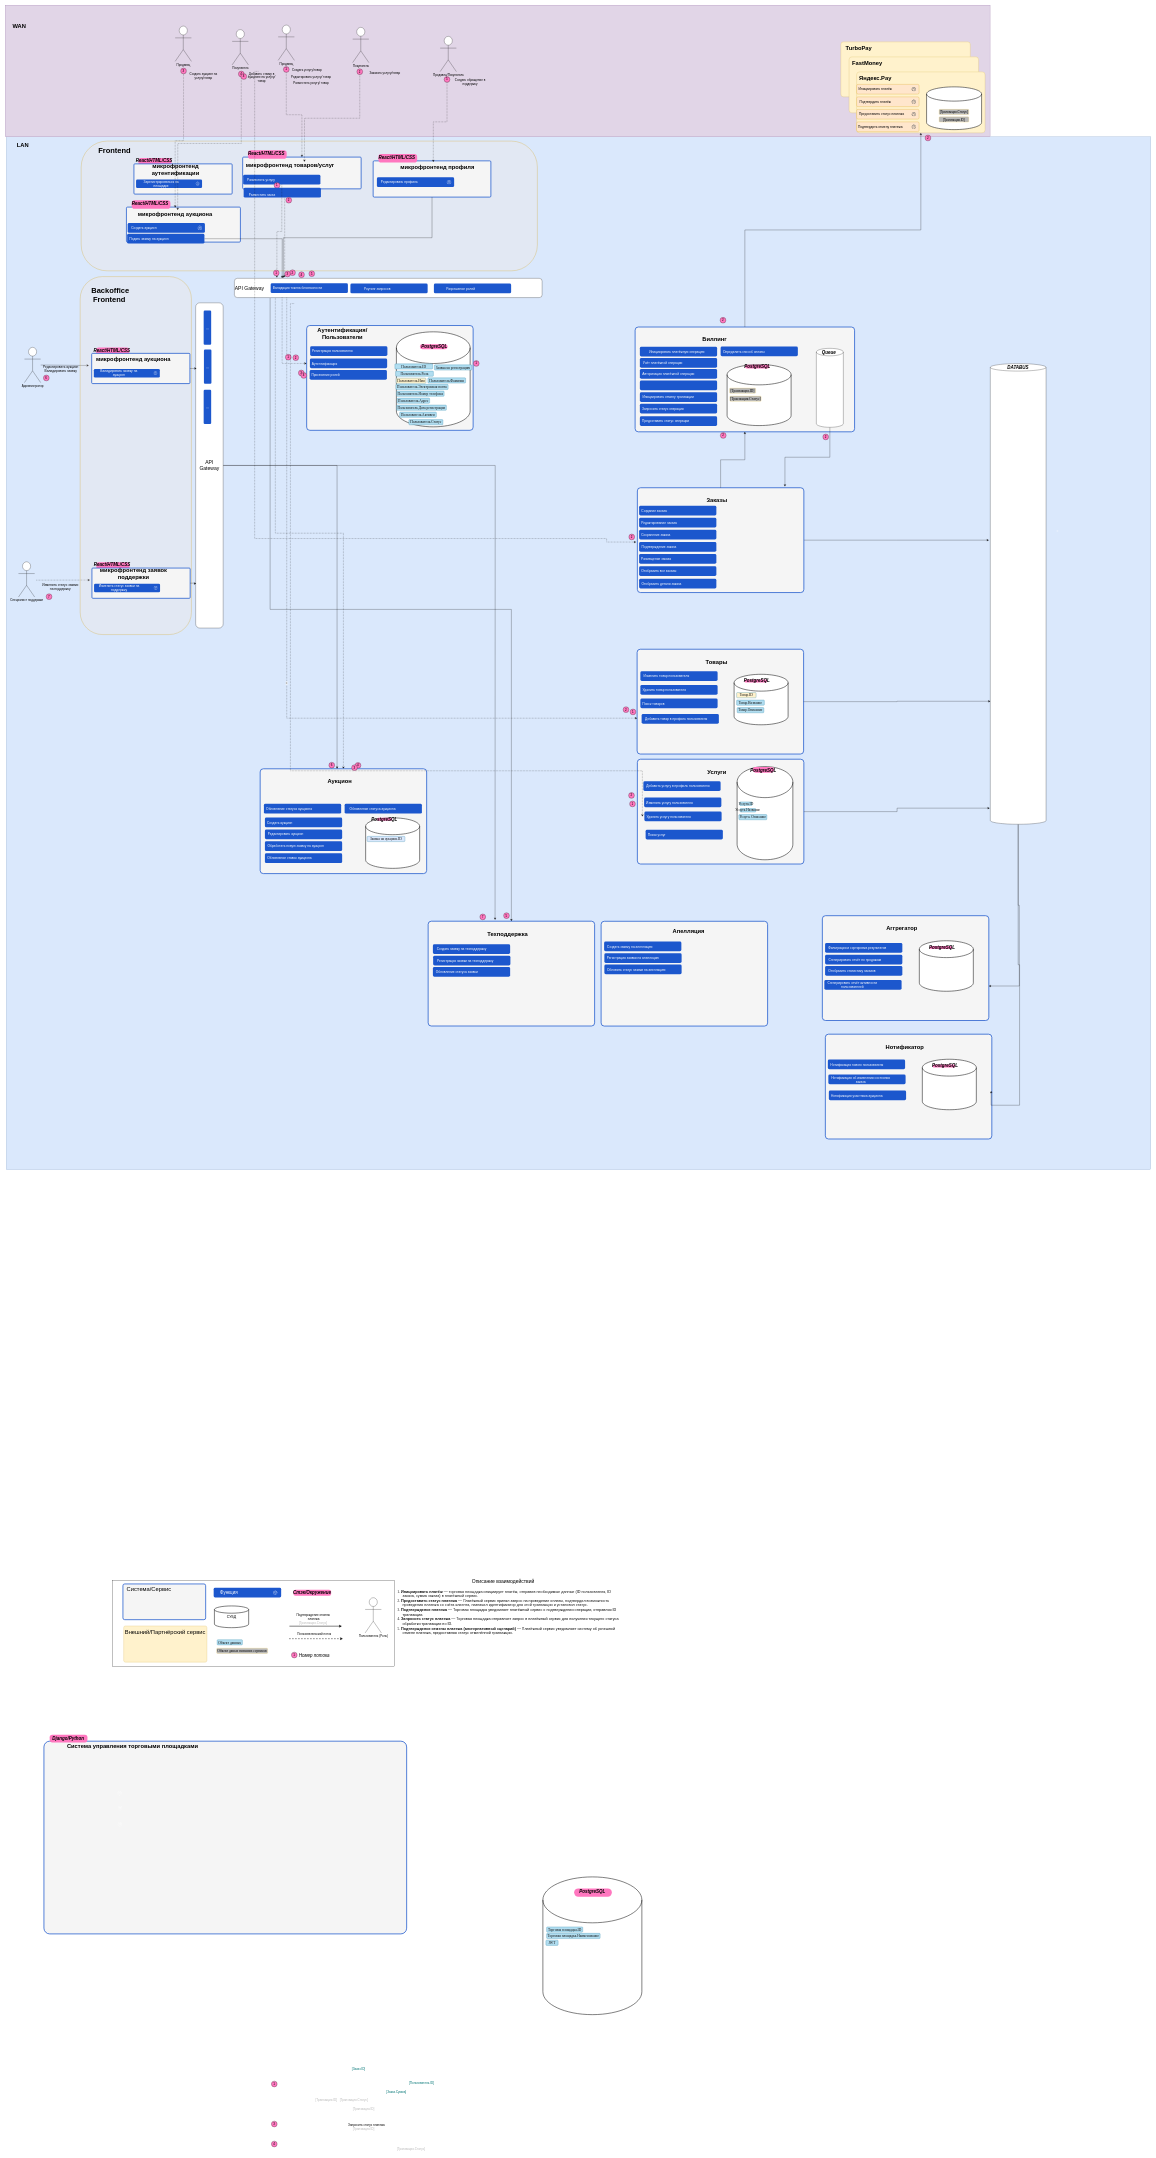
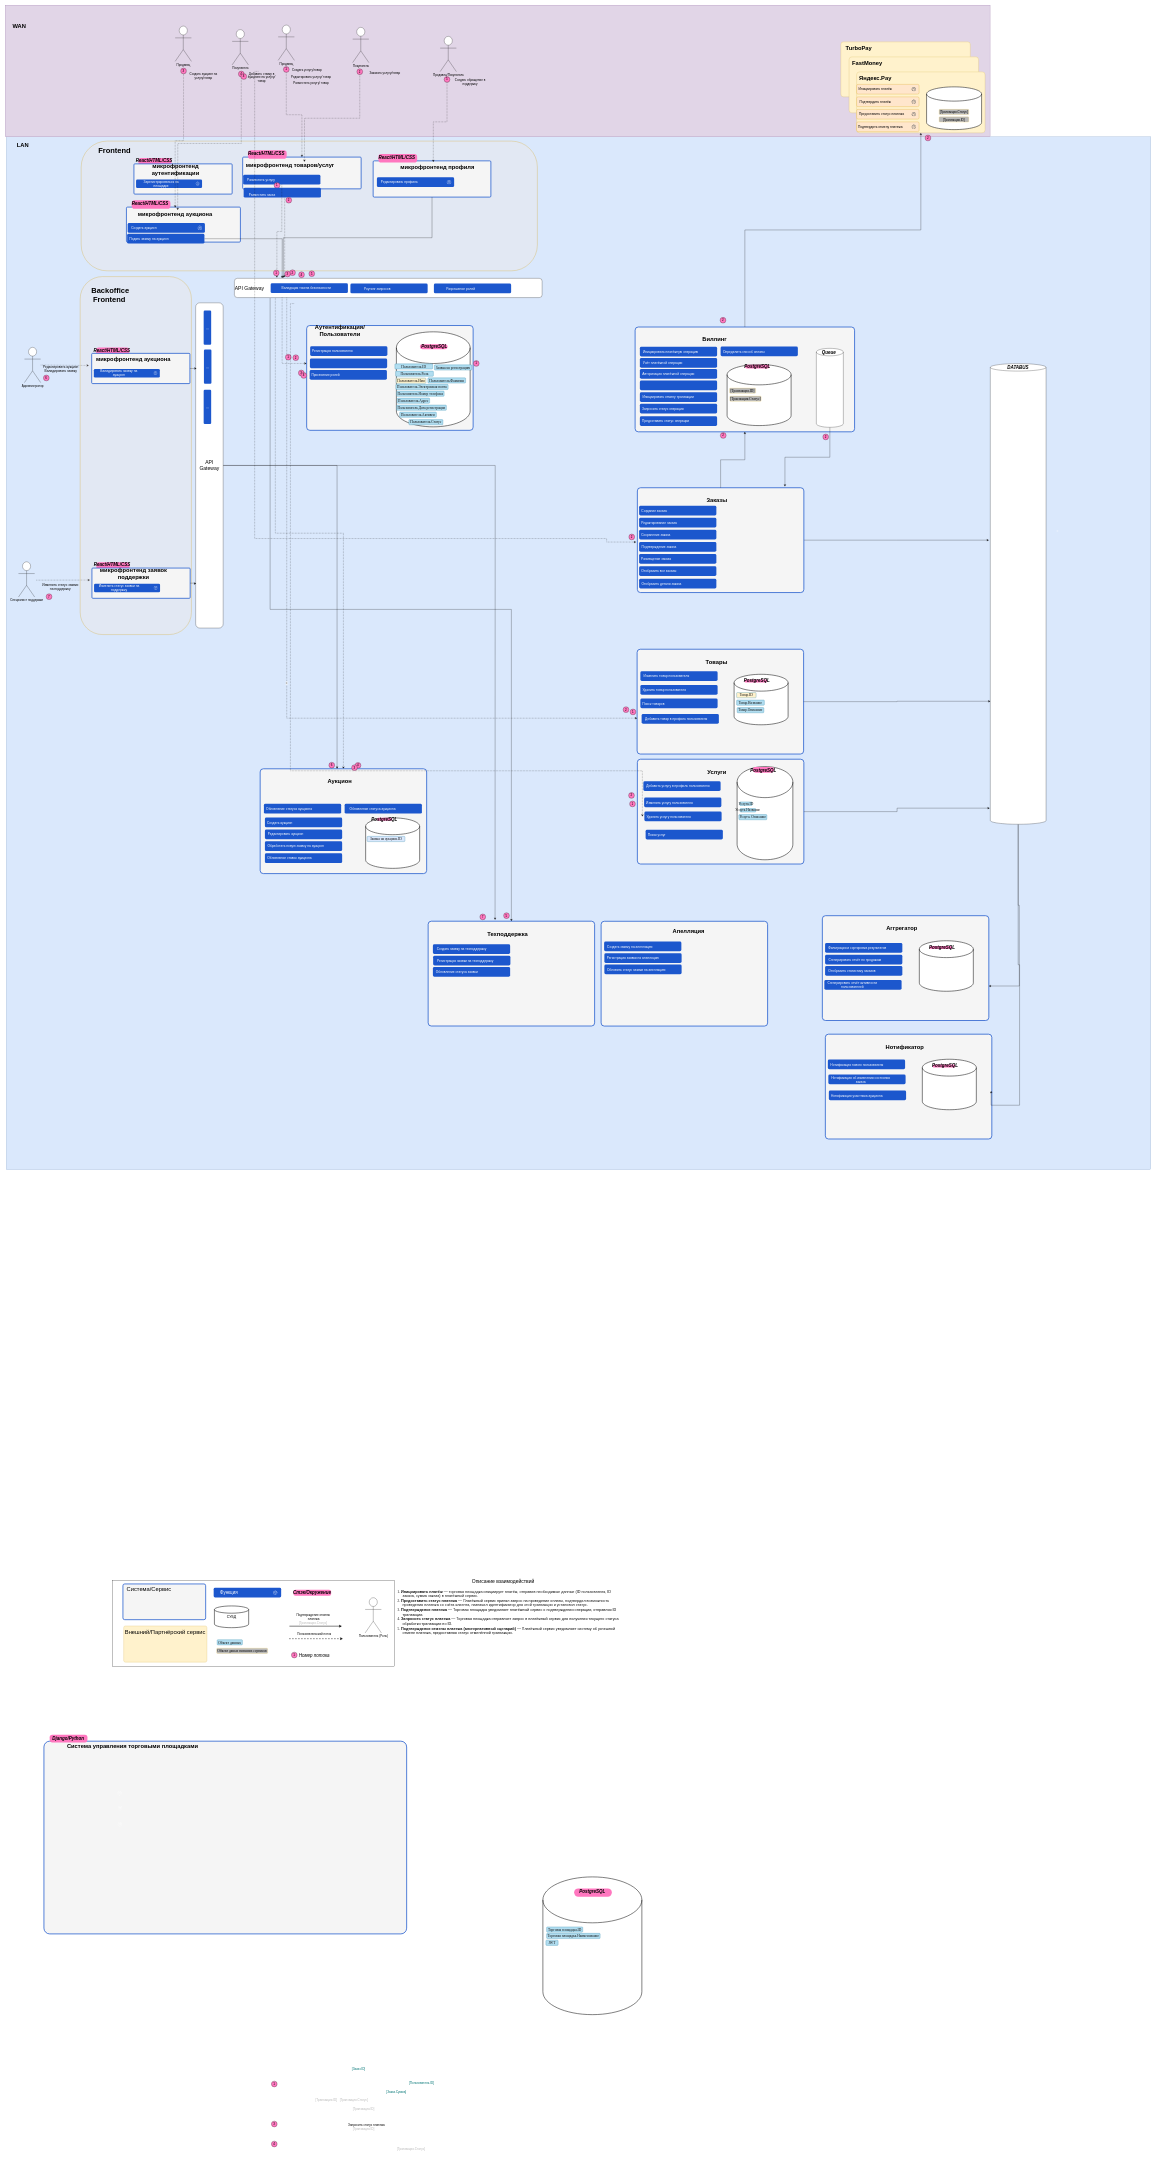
node "Валидация токена безопасности": moved (298, 288) -> (306, 288)
node "Аутентификация/Пользователи": moved (342, 333) -> (340, 331)
node "Инициировать платёжную операцию": moved (677, 352) -> (671, 352)
node "Аутентификация": removed
edge "Администратор" -> "Редактировать аукцион Валидировать заявку": style solid -> dashed
